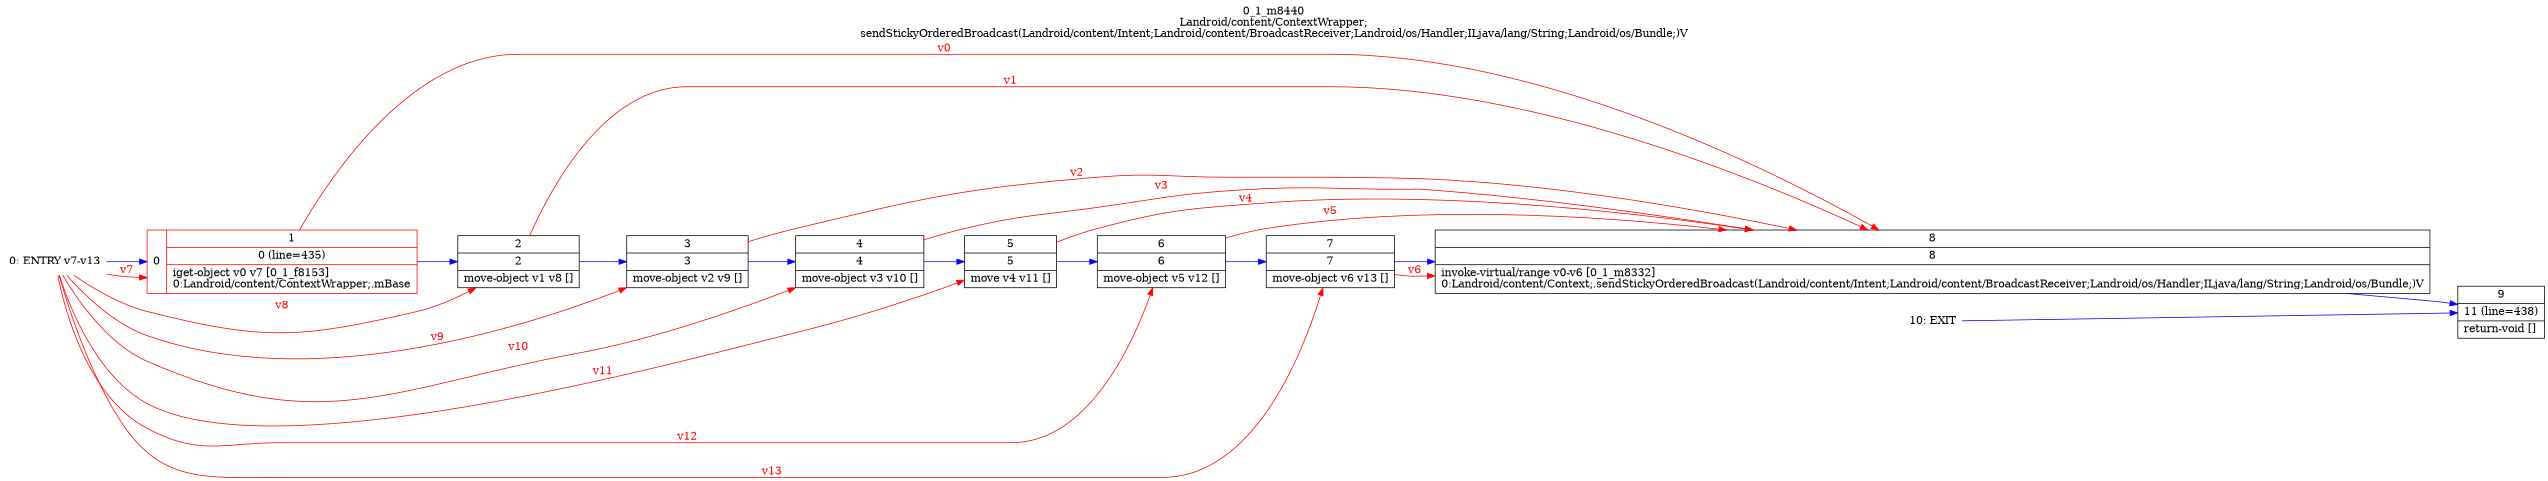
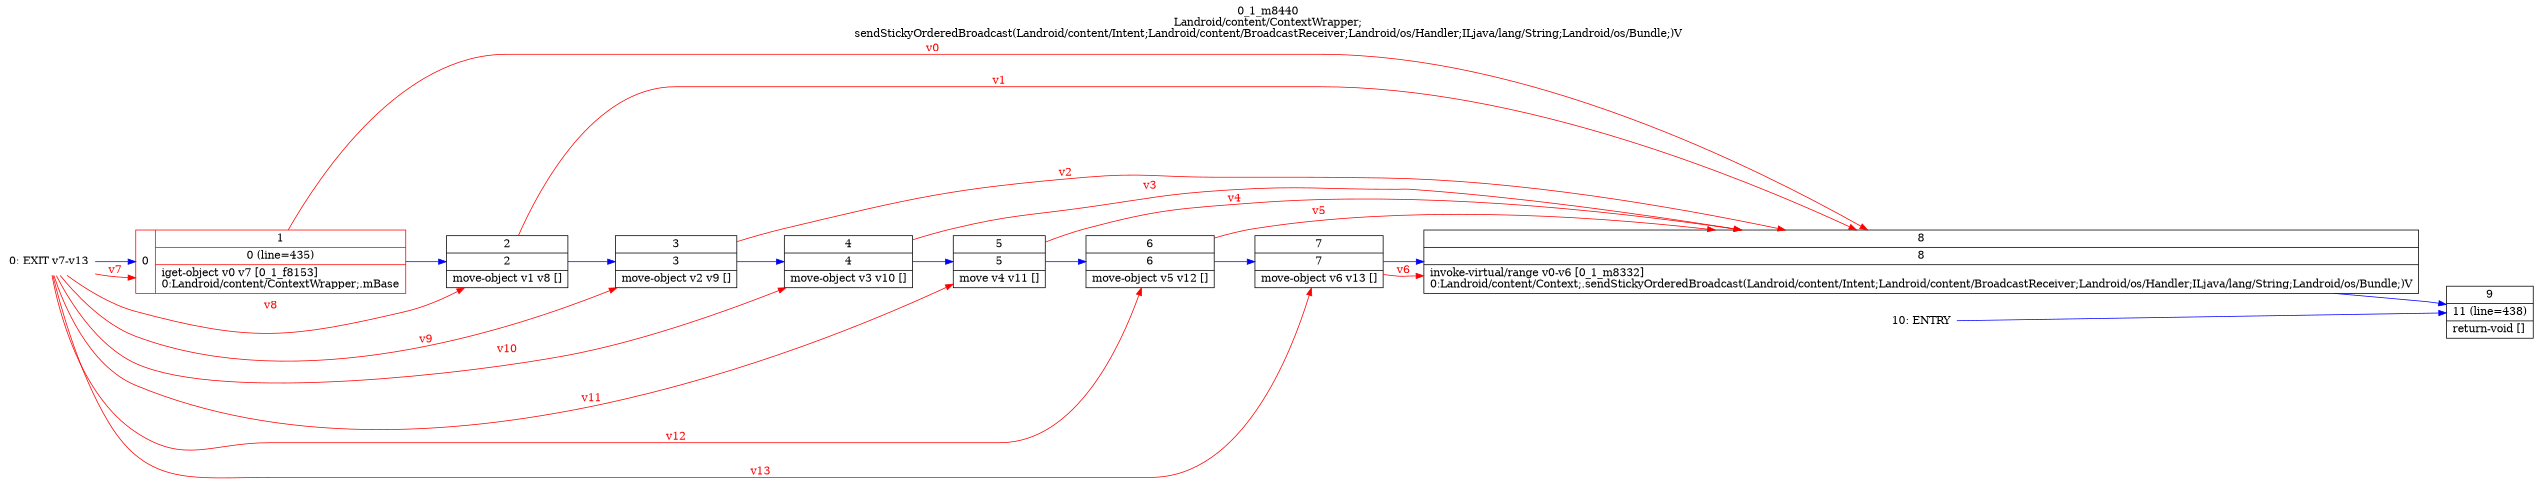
node "0: ENTRY v7-v13": label "0: ENTRY v7-v13" -> "0: EXIT v7-v13"
node "10: EXIT": label "10: EXIT" -> "10: ENTRY"
